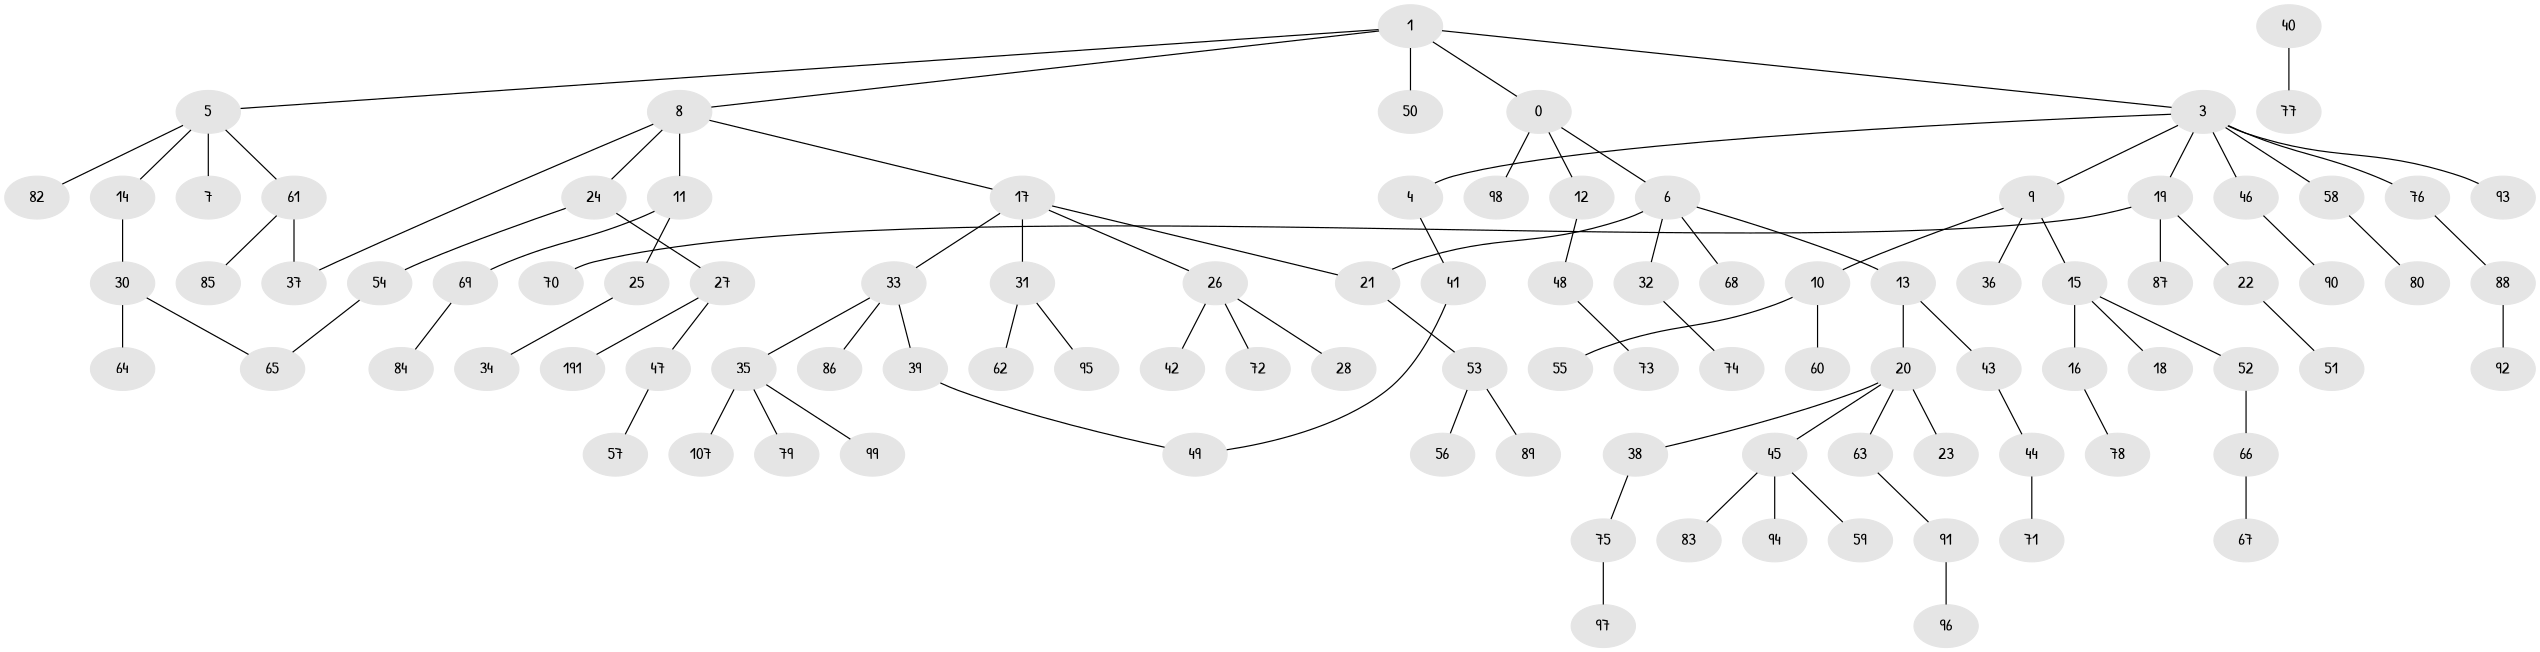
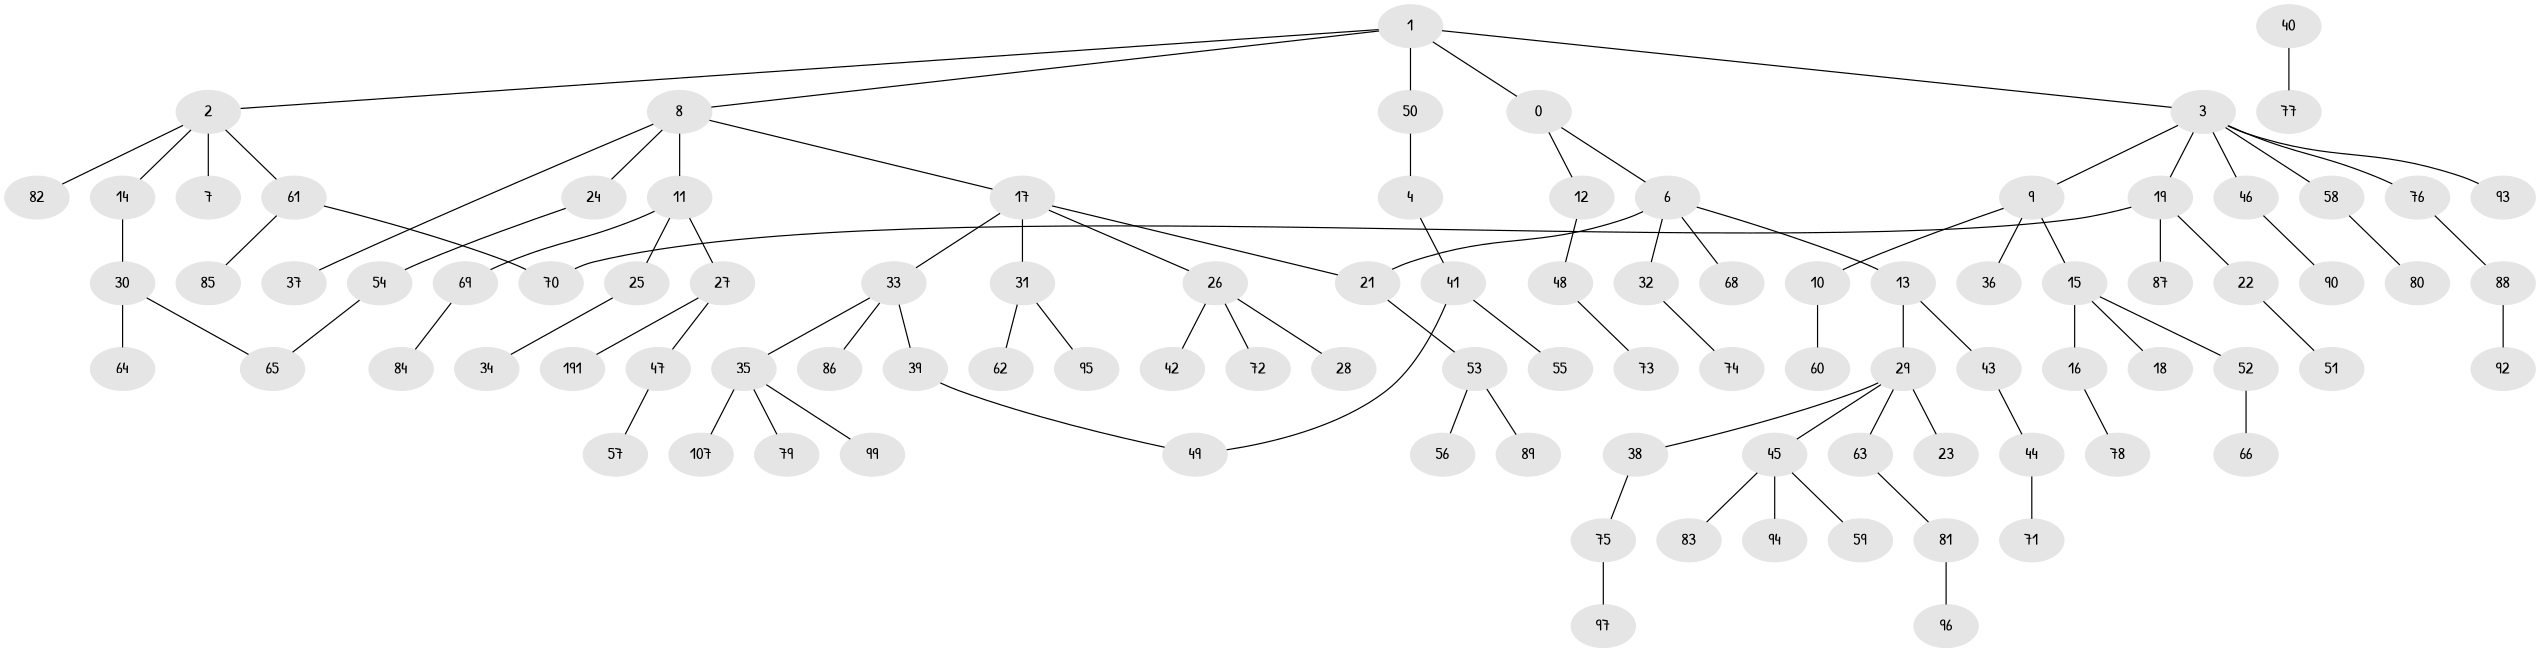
node "5": label "5" -> "2"
edge "3" -- "4": now "50" -- "4"
node "98": removed
edge "24" -- "27": now "11" -- "27"
edge "61" -- "37": now "61" -- "70"
edge "10" -- "55": now "41" -- "55"
node "20": label "20" -> "29"
node "91": label "91" -> "81"
node "67": removed
